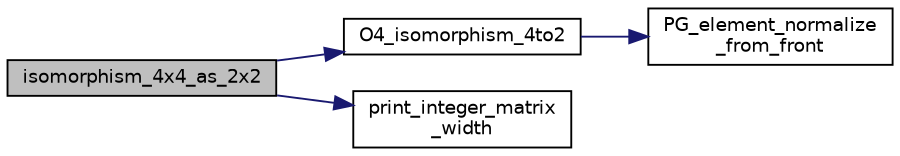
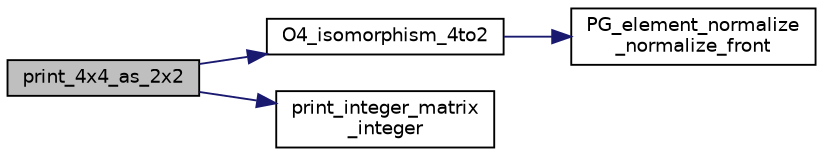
node "PG_element_normalize _from_front": label "PG_element_normalize _from_front" -> "PG_element_normalize _normalize_front"
node "isomorphism_4x4_as_2x2": label "isomorphism_4x4_as_2x2" -> "print_4x4_as_2x2"
node "print_integer_matrix _width": label "print_integer_matrix _width" -> "print_integer_matrix _integer"
